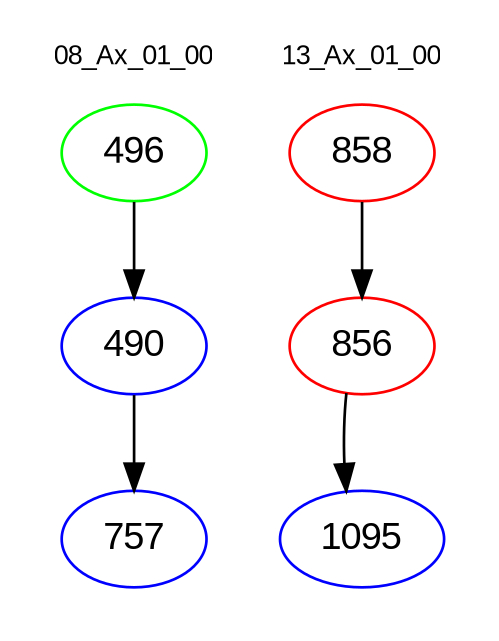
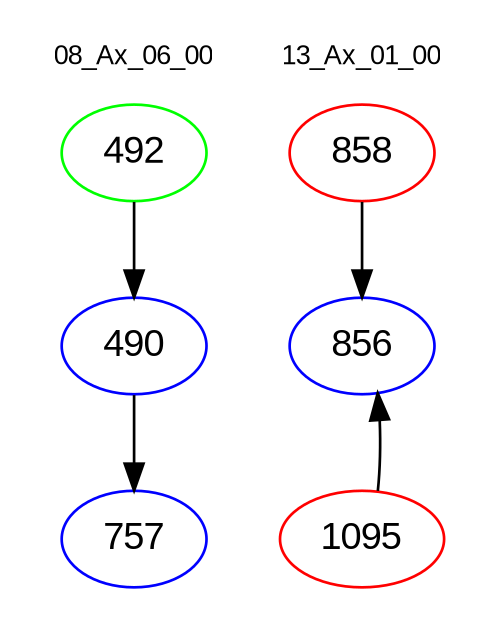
cluster "08_Ax_01_00": label "08_Ax_01_00" -> "08_Ax_06_00"
node "496": label "496" -> "492"
node "856": color red -> blue
edge "856" -> "1095": reversed
node "1095": color blue -> red
